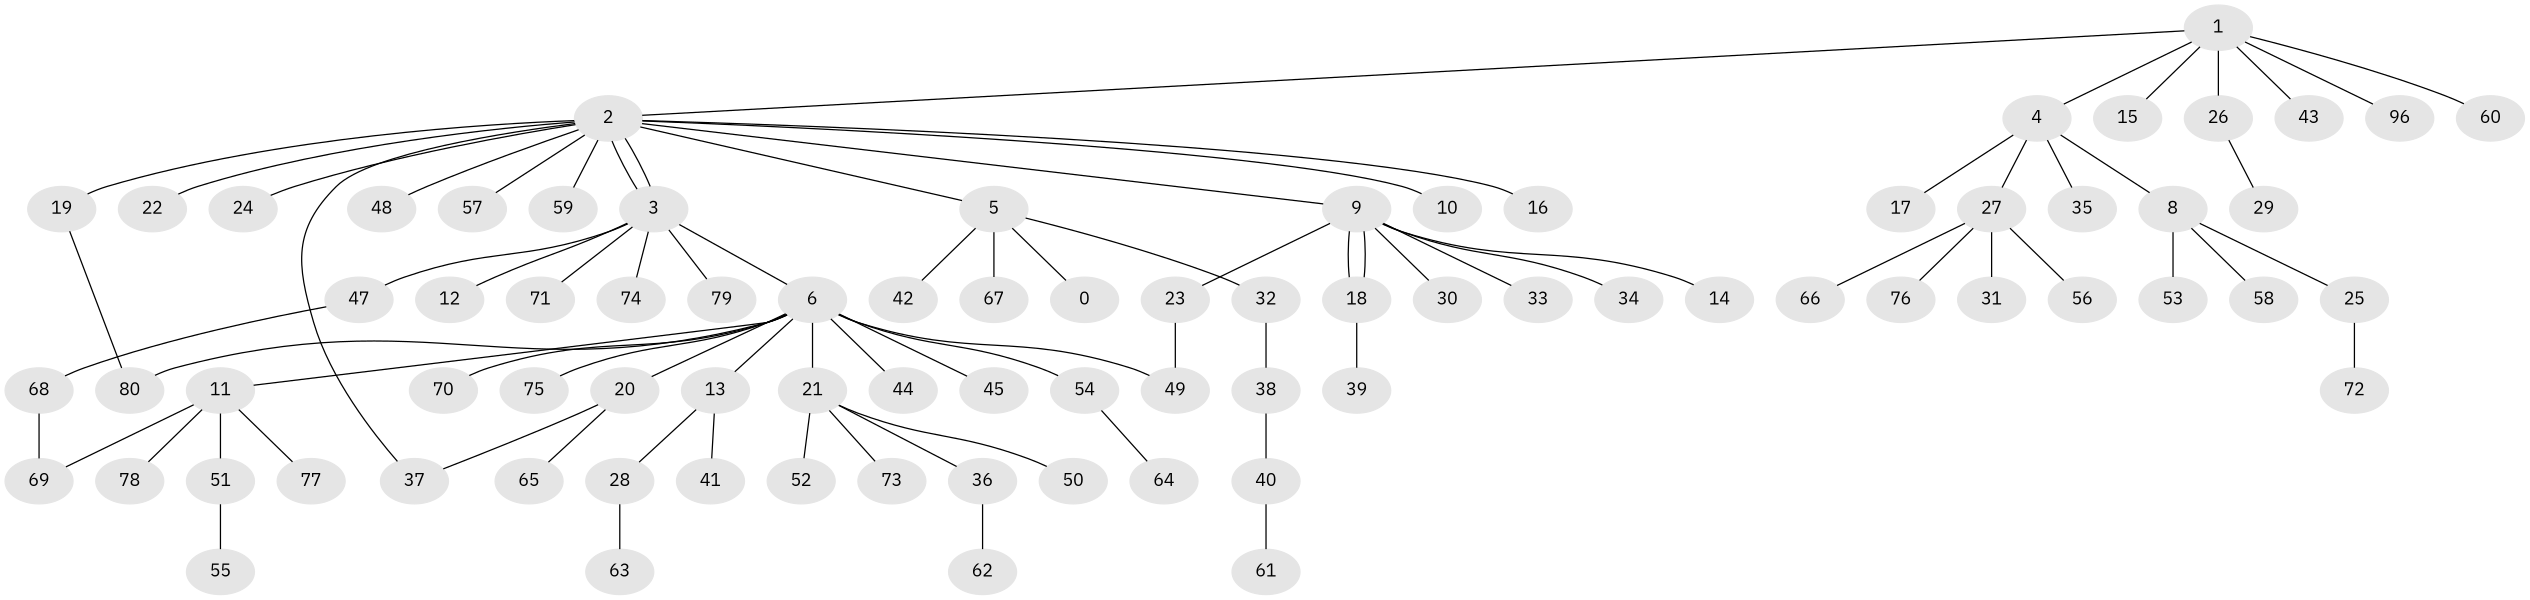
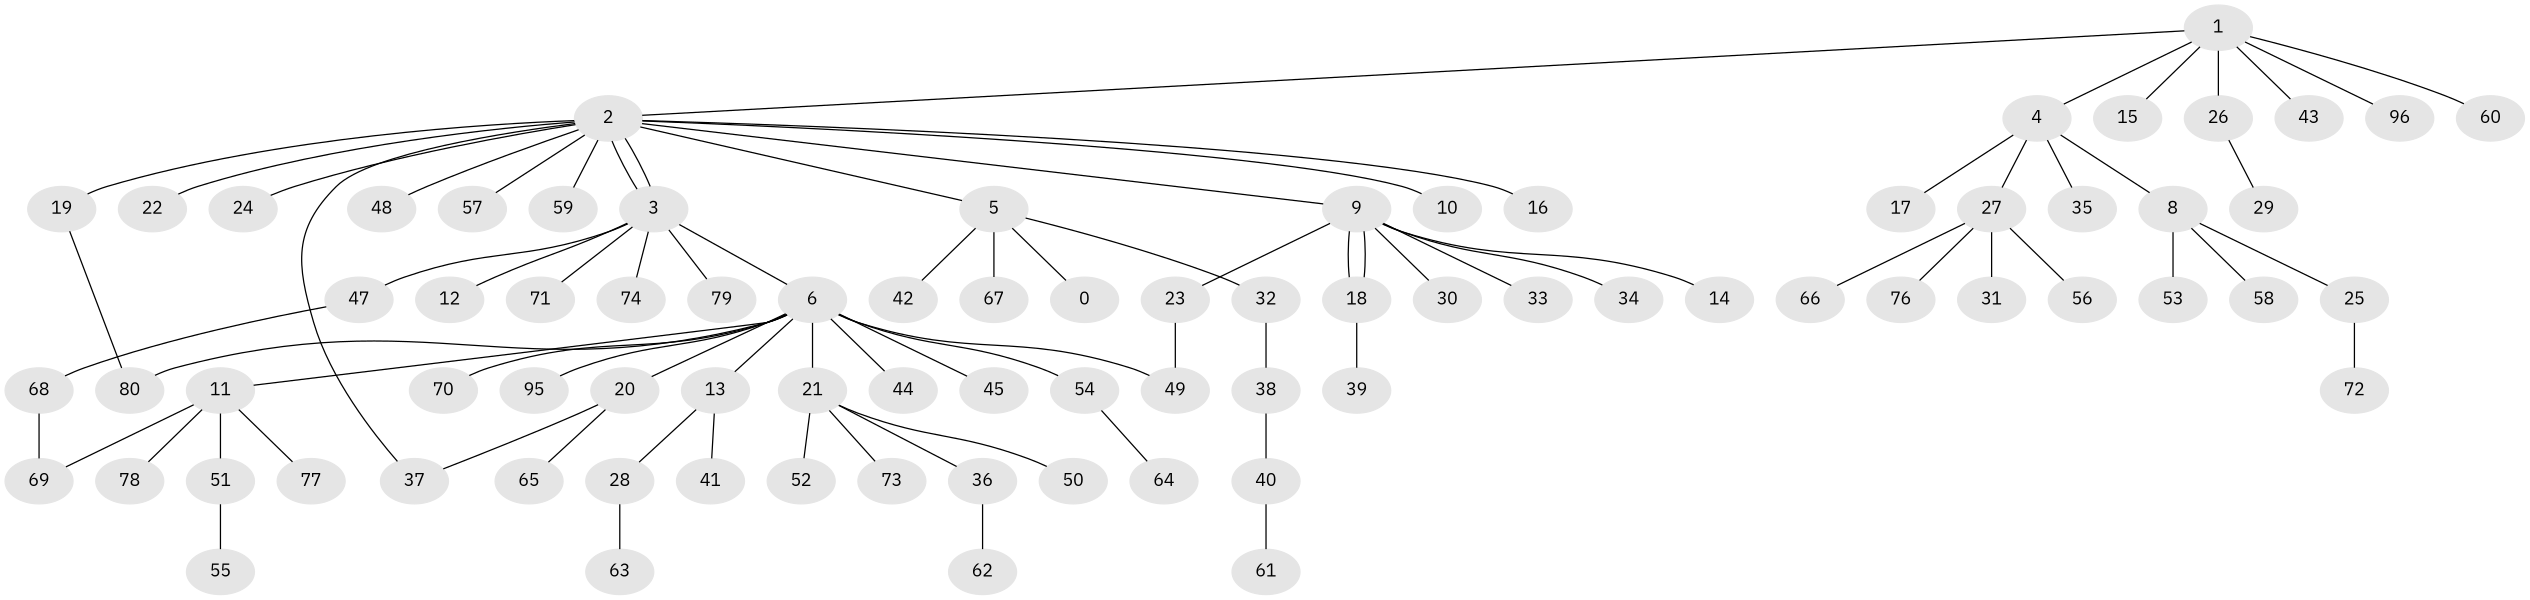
node "75": label "75" -> "95"
